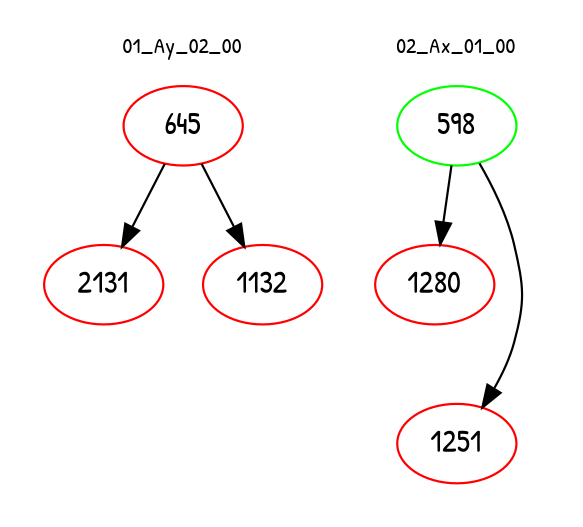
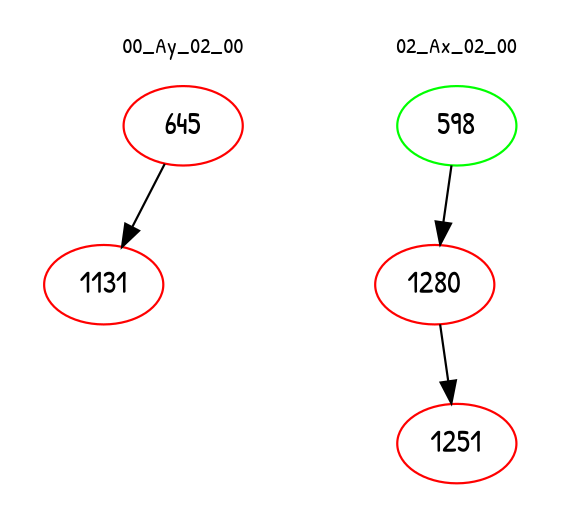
cluster "01_Ay_02_00": label "01_Ay_02_00" -> "00_Ay_02_00"
cluster "02_Ax_01_00": label "02_Ax_01_00" -> "02_Ax_02_00"
edge "598" -> "1251": now "1280" -> "1251"
node "2131": label "2131" -> "1131"
node "1132": removed
